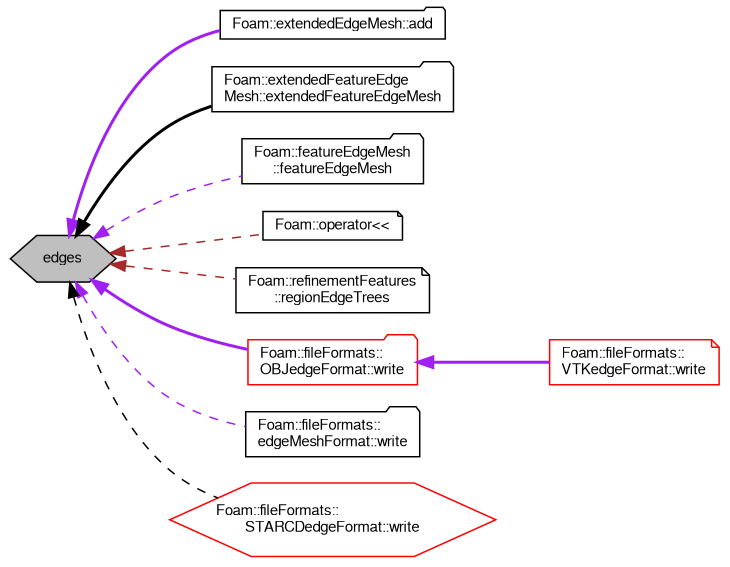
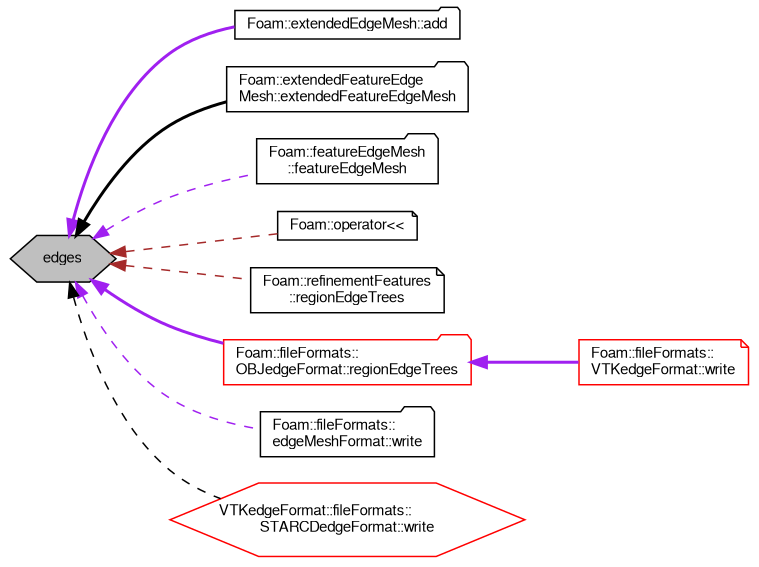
node "Foam::fileFormats:: OBJedgeFormat::write": label "Foam::fileFormats:: OBJedgeFormat::write" -> "Foam::fileFormats:: OBJedgeFormat::regionEdgeTrees"
node "Foam::fileFormats:: STARCDedgeFormat::write": label "Foam::fileFormats:: STARCDedgeFormat::write" -> "VTKedgeFormat::fileFormats:: STARCDedgeFormat::write"
